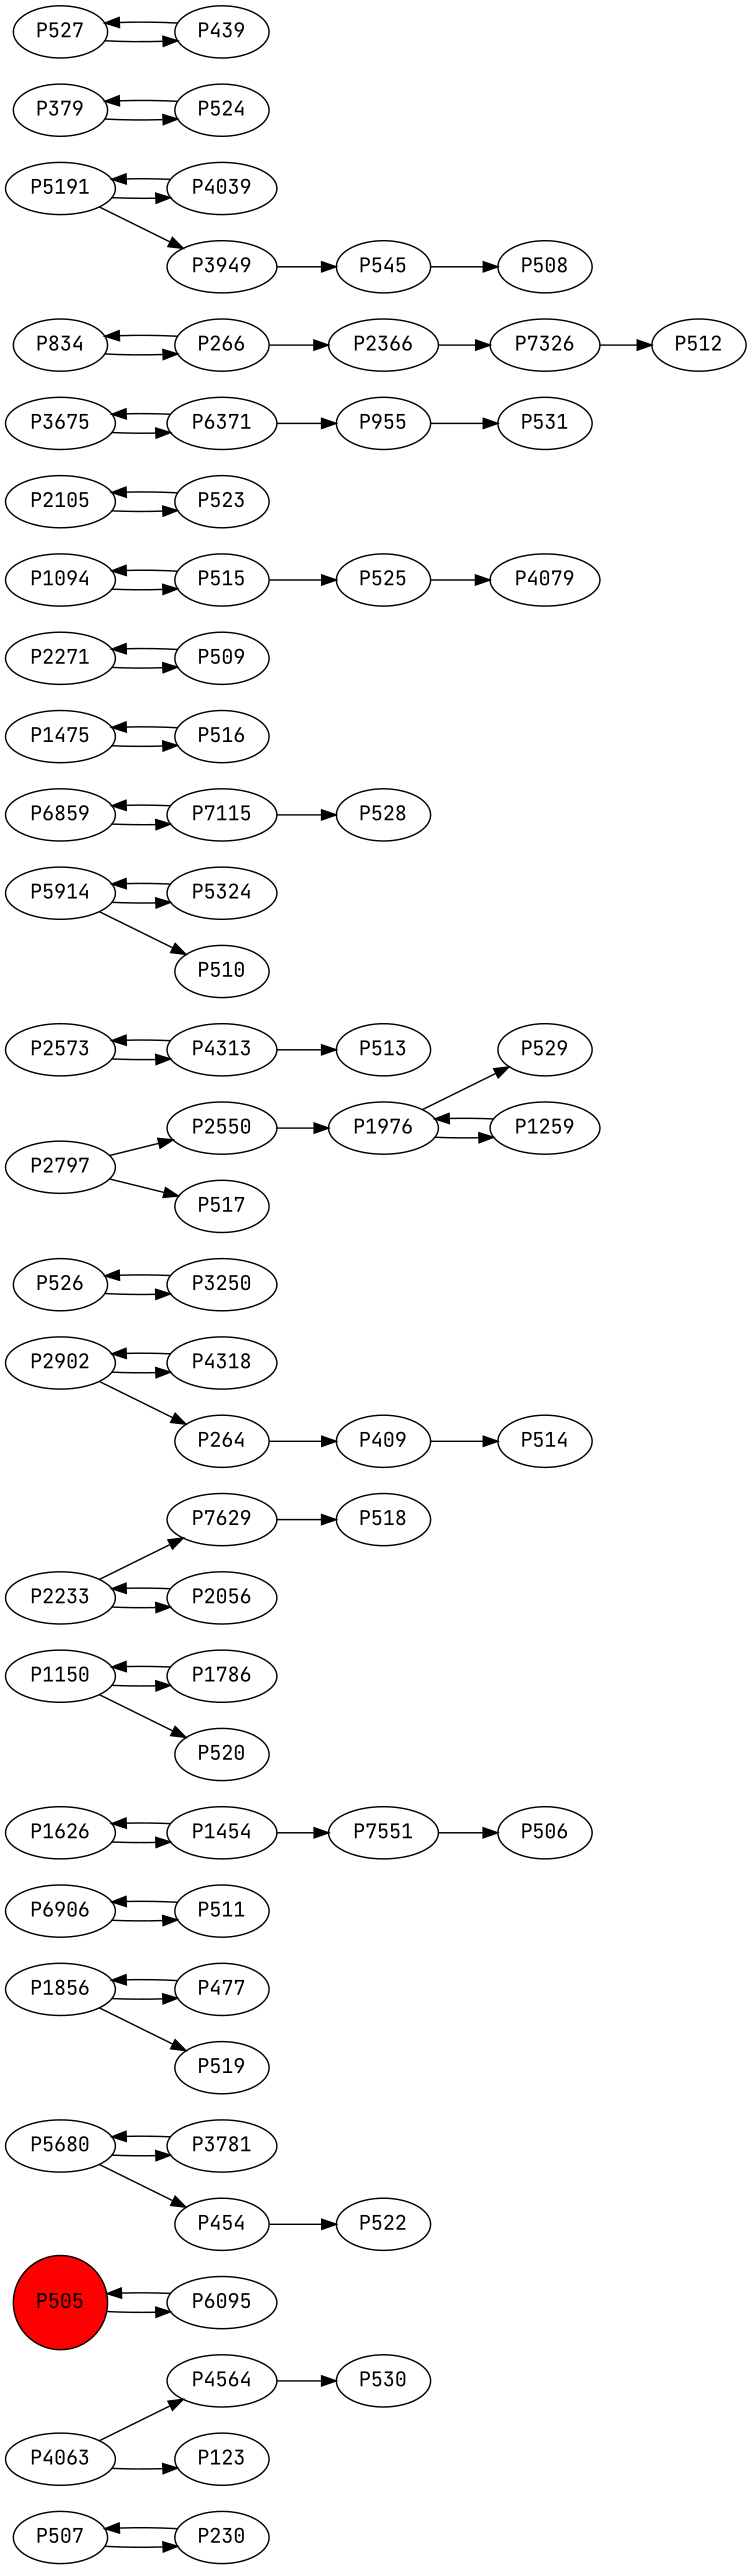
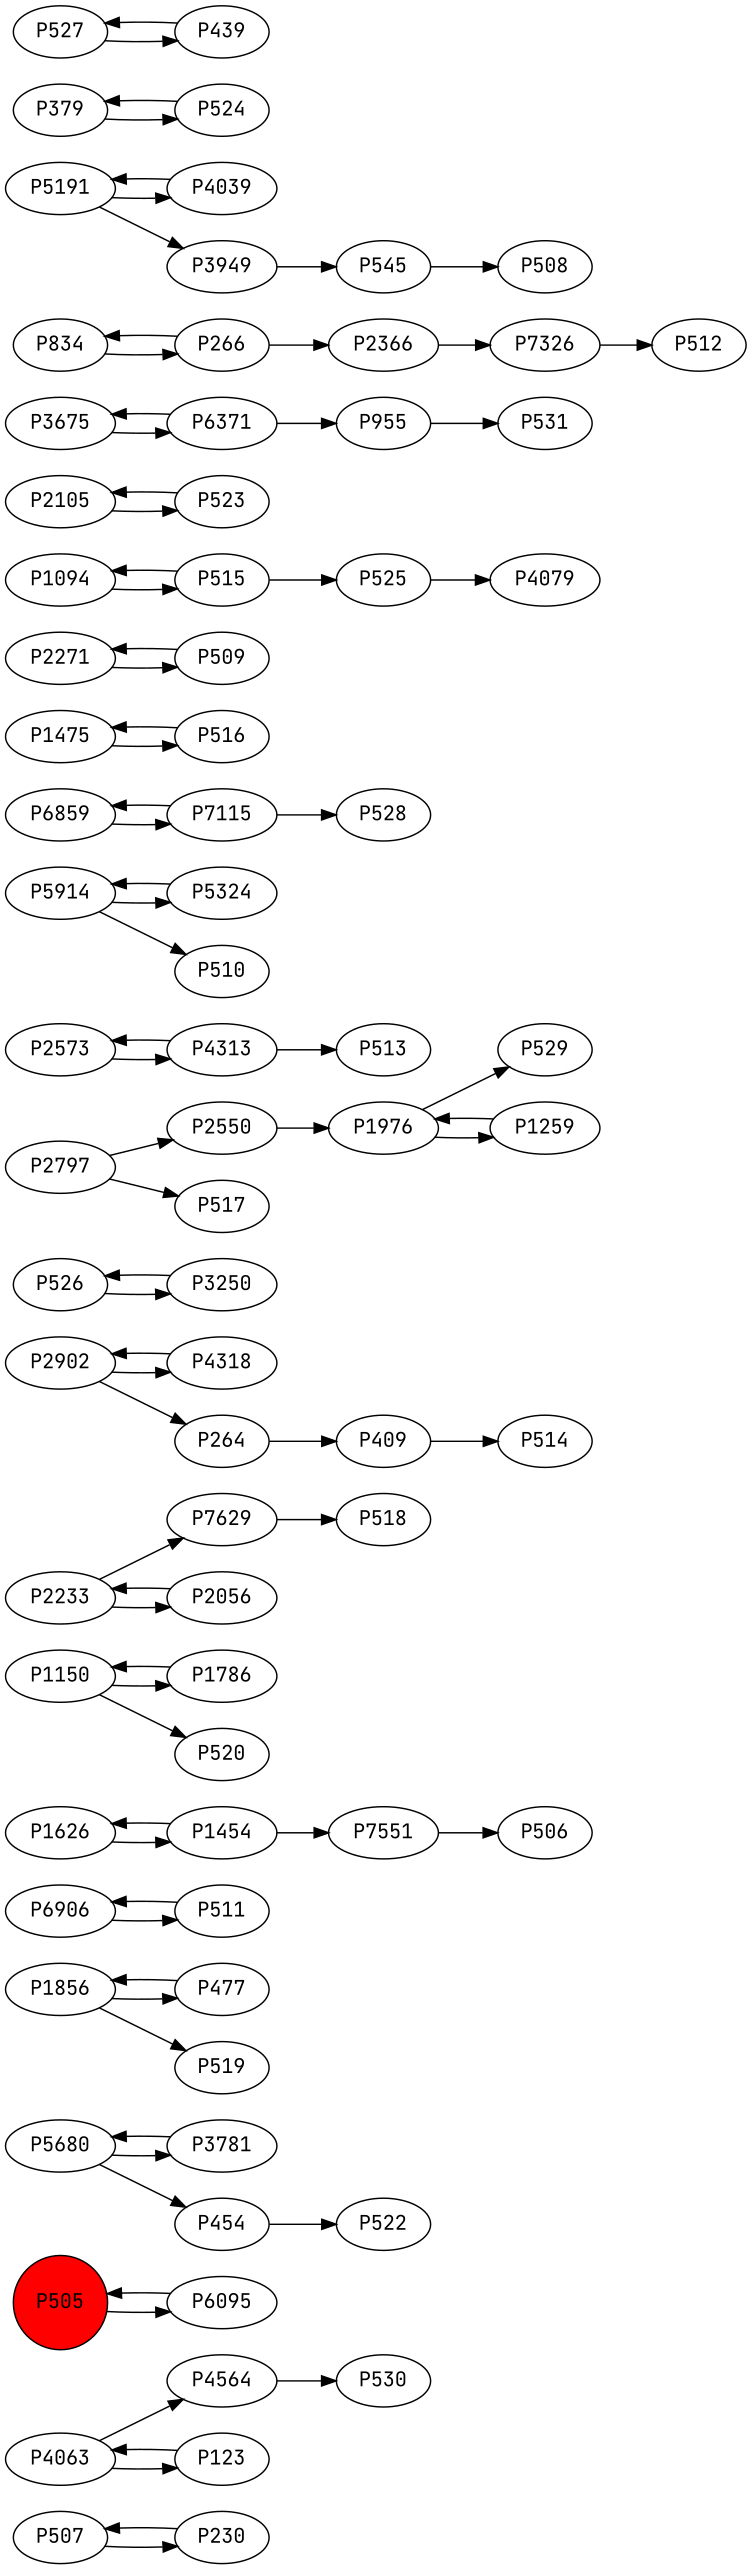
edge "P123" -> "P4063": added
